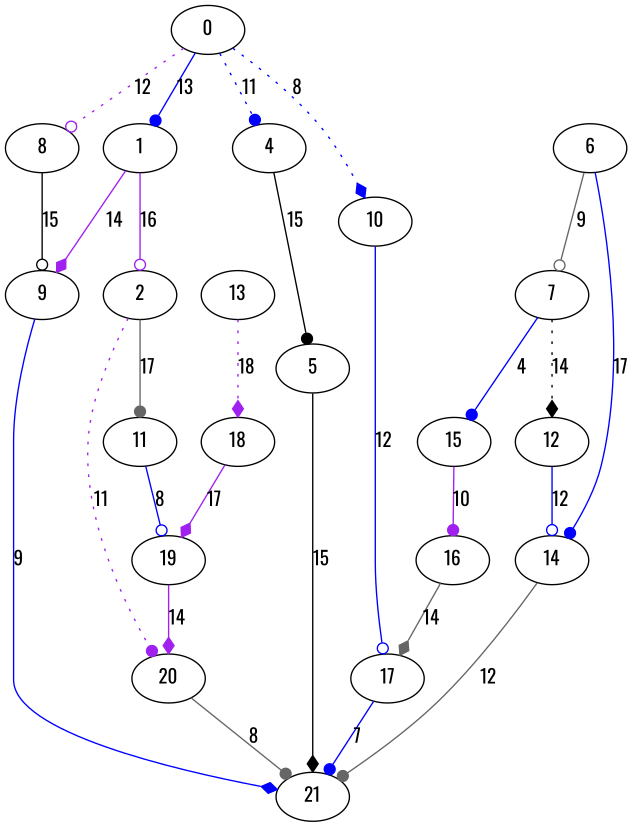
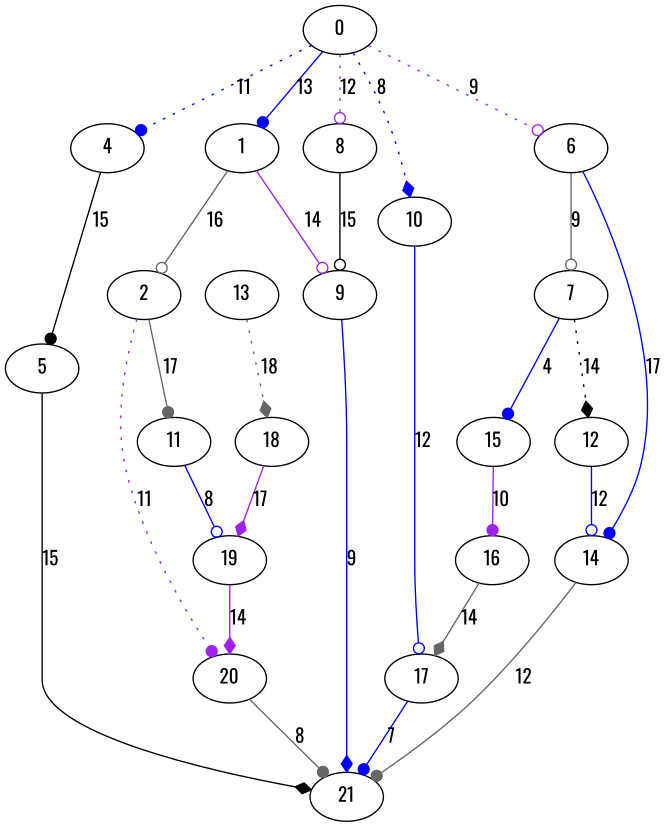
edge "0" -> "6": added, label "9"
edge "1" -> "9": arrowhead diamond -> odot
edge "1" -> "2": color purple -> gray40
edge "13" -> "18": color purple -> gray40
